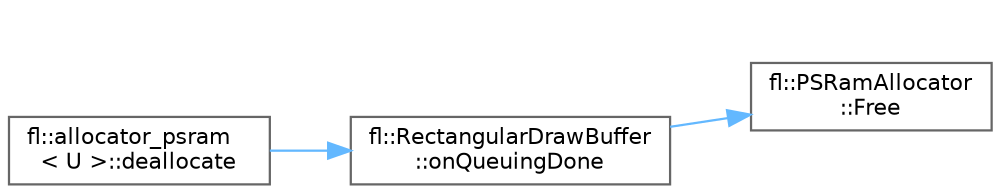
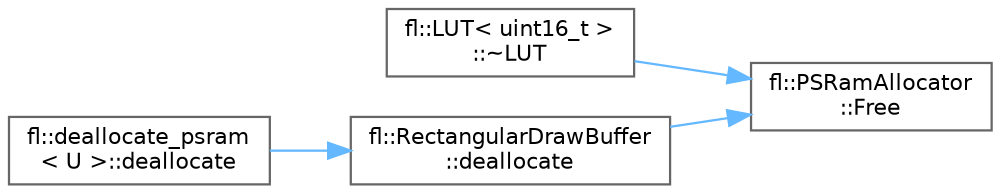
node "fl::LUT< uint16_t > ::~LUT": added
node "fl::allocator_psram < U >::deallocate": label "fl::allocator_psram < U >::deallocate" -> "fl::deallocate_psram < U >::deallocate"
node "fl::RectangularDrawBuffer ::onQueuingDone": label "fl::RectangularDrawBuffer ::onQueuingDone" -> "fl::RectangularDrawBuffer ::deallocate"
